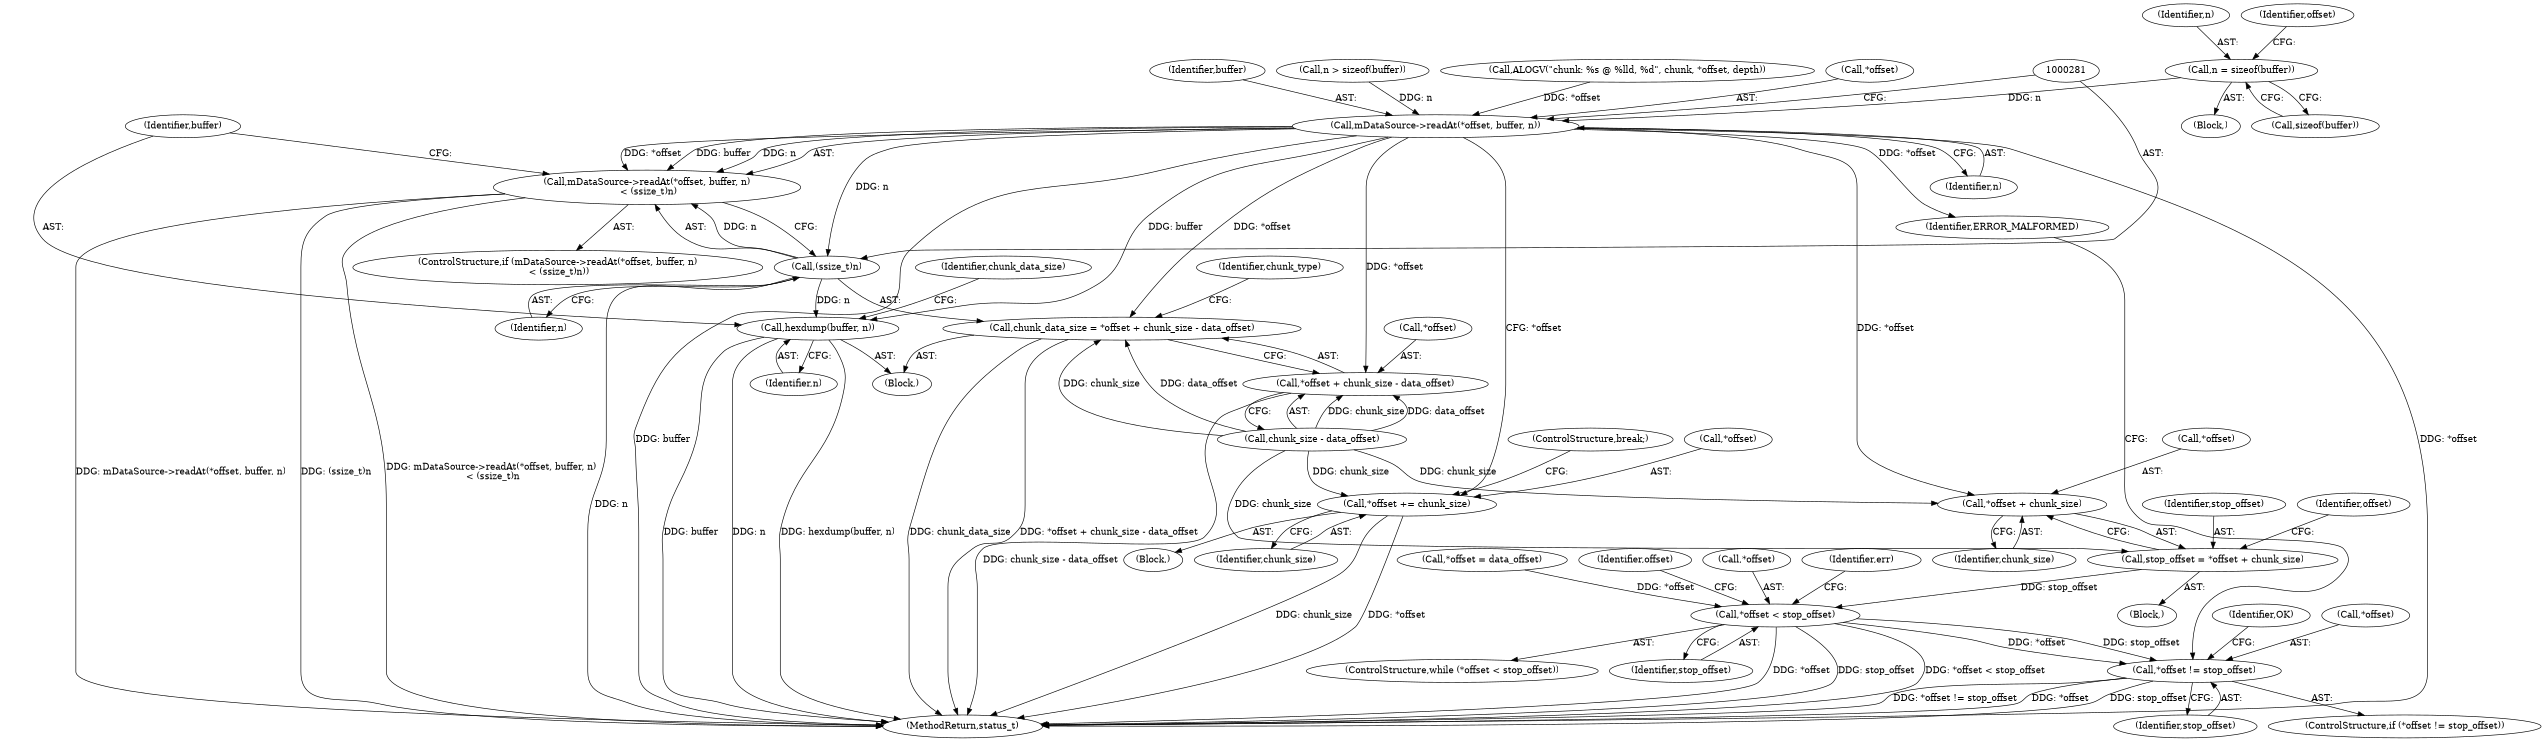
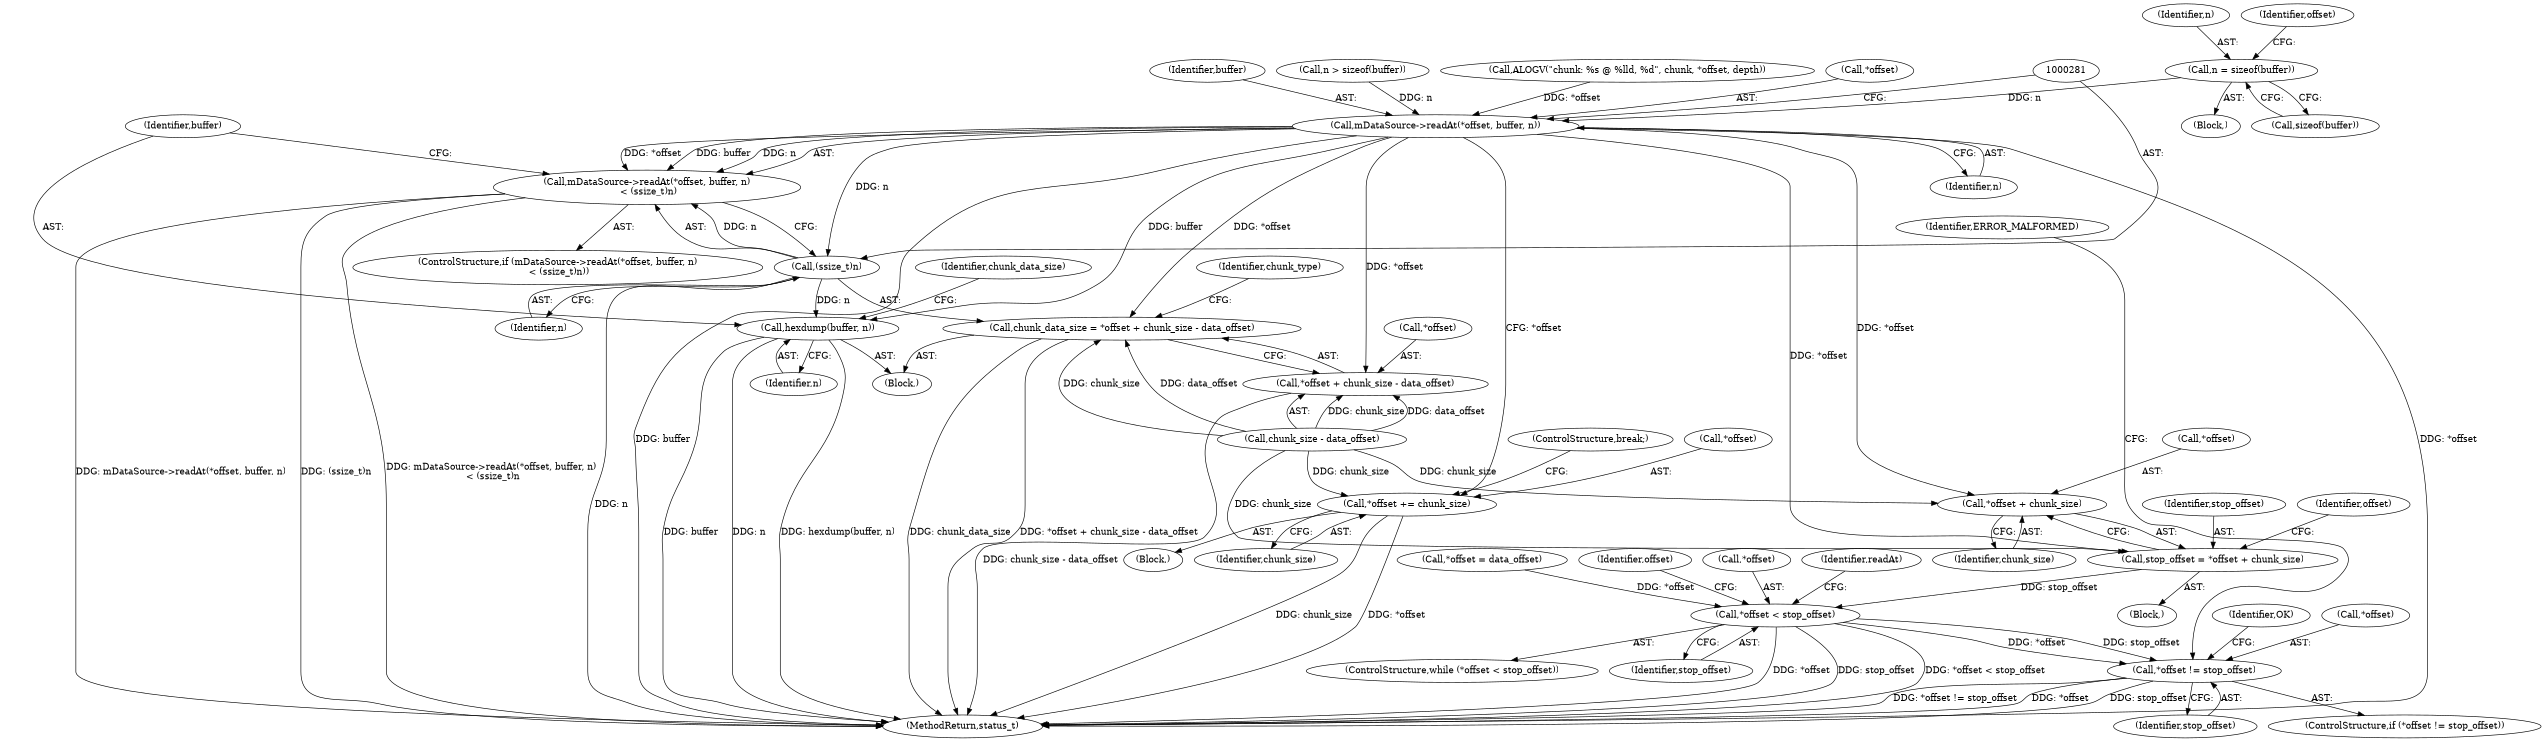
edge "(Call,mDataSource->readAt(*offset, buffer, n))" -> "(Identifier,ERROR_MALFORMED)": now "(Call,mDataSource->readAt(*offset, buffer, n))" -> "(Call,stop_offset = *offset + chunk_size)"
edge "(Call,*offset + chunk_size - data_offset)" -> "(Call,chunk_size - data_offset)": removed, label "CFG:"
node "(Identifier,err)": label "(Identifier,err)" -> "(Identifier,readAt)"
